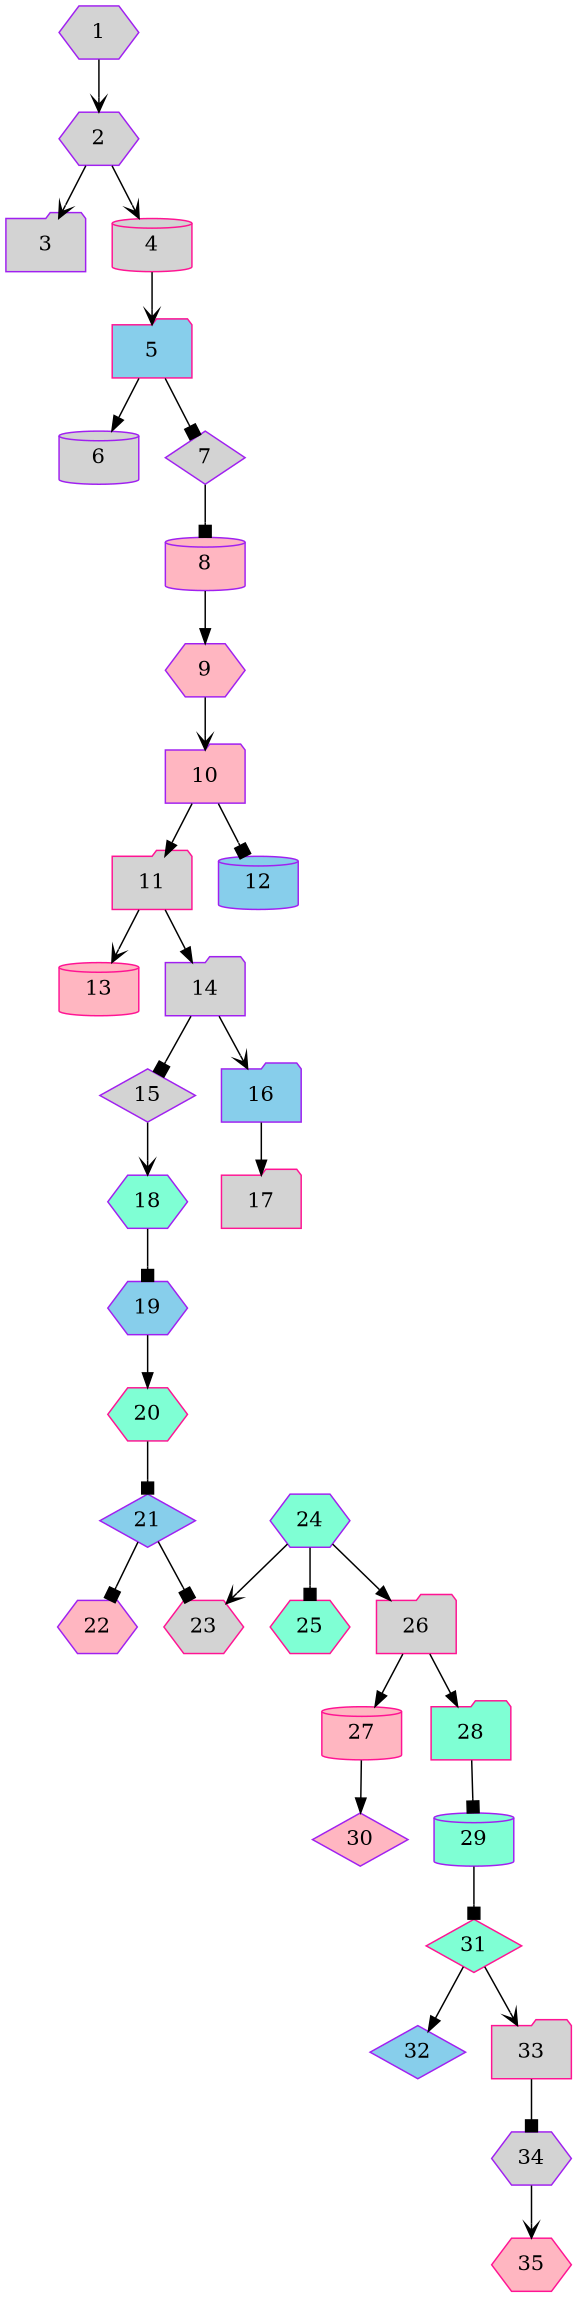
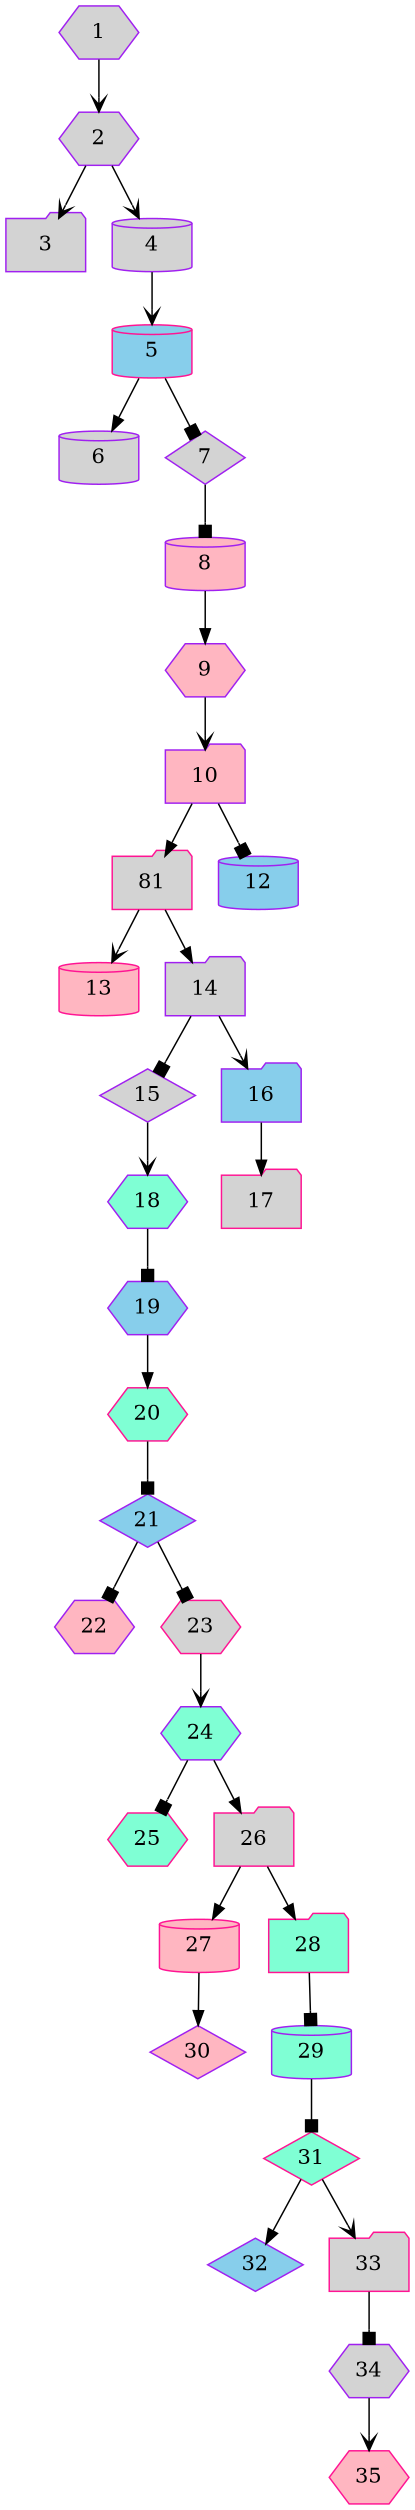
node "4": color deeppink -> purple
node "5": shape folder -> cylinder
node "11": label "11" -> "81"
edge "24" -> "23": reversed
